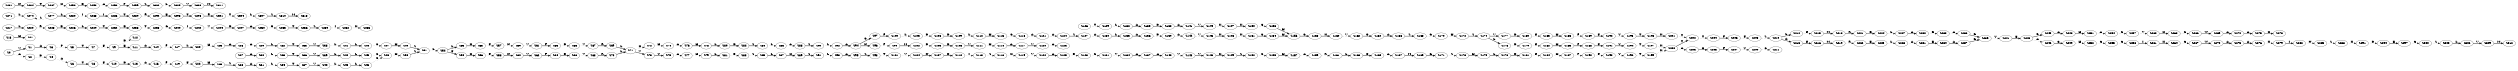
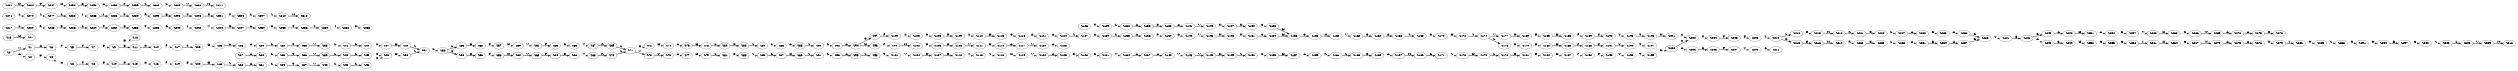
edge "S307" -> "S310": style bold -> dotted
edge "S277" -> "S274": reversed
edge "S197" -> "S200": removed, label "K"
edge "S4" -> "S6": reversed
